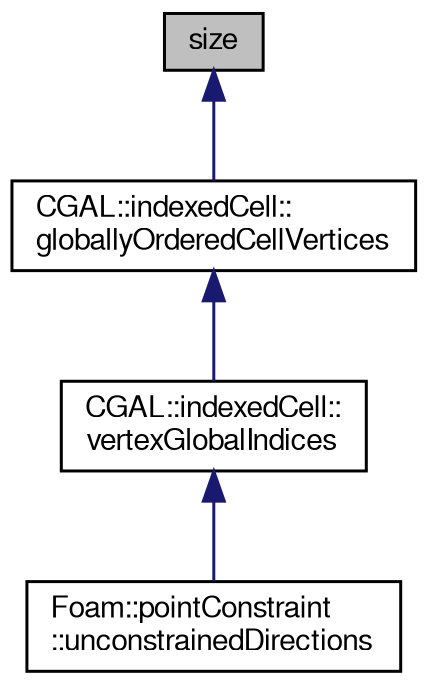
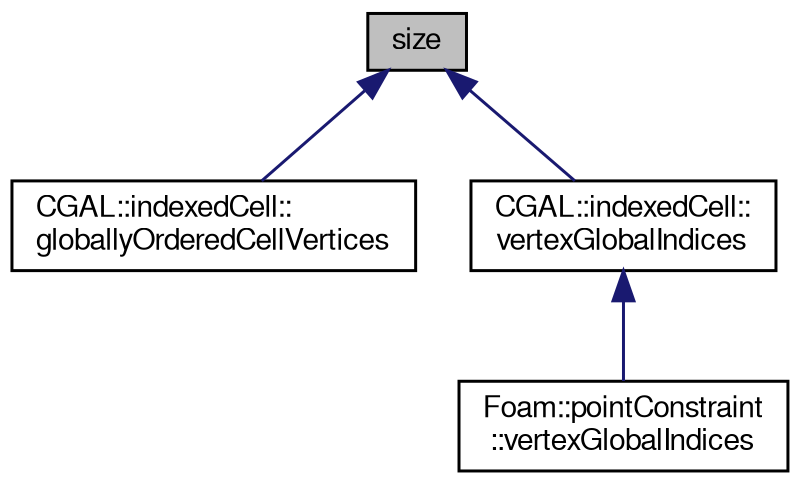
edge "CGAL::indexedCell:: vertexGlobalIndices" -> "CGAL::indexedCell:: globallyOrderedCellVertices": now "CGAL::indexedCell:: vertexGlobalIndices" -> "size"
node "Foam::pointConstraint ::unconstrainedDirections": label "Foam::pointConstraint ::unconstrainedDirections" -> "Foam::pointConstraint ::vertexGlobalIndices"
